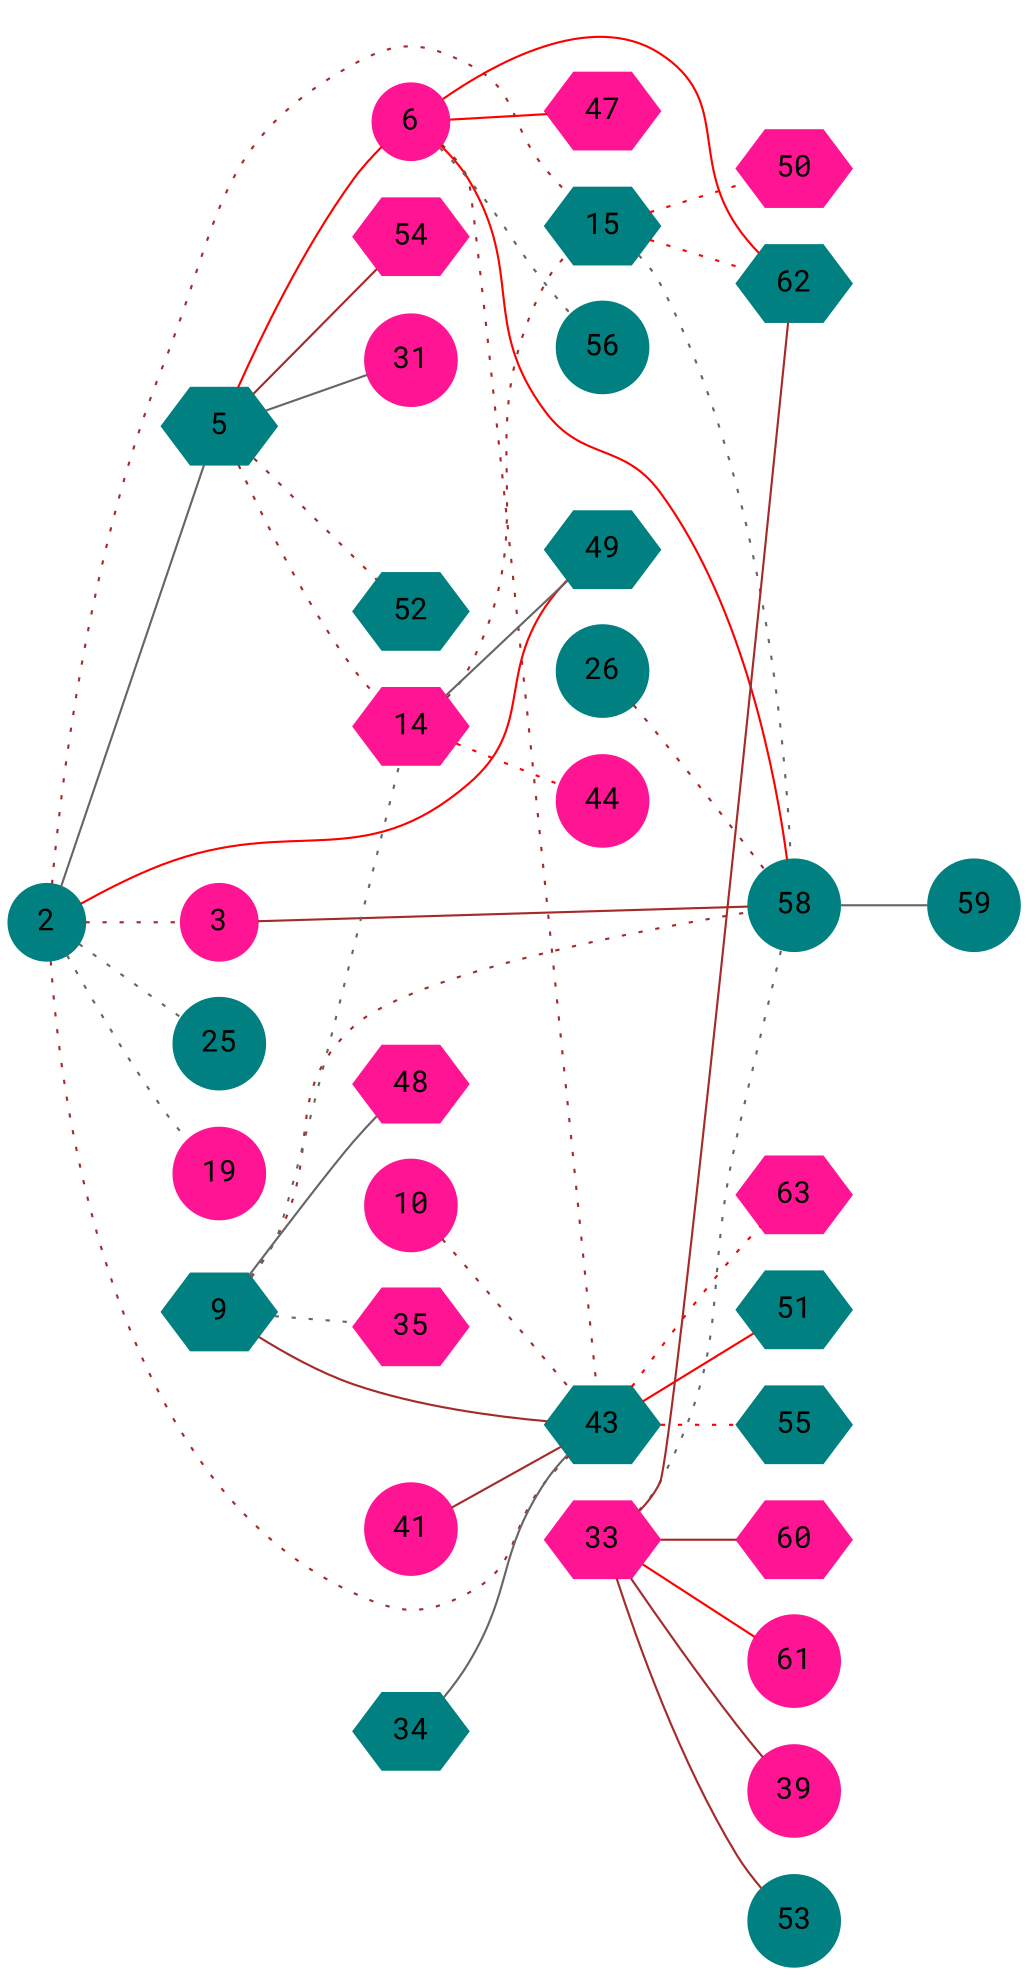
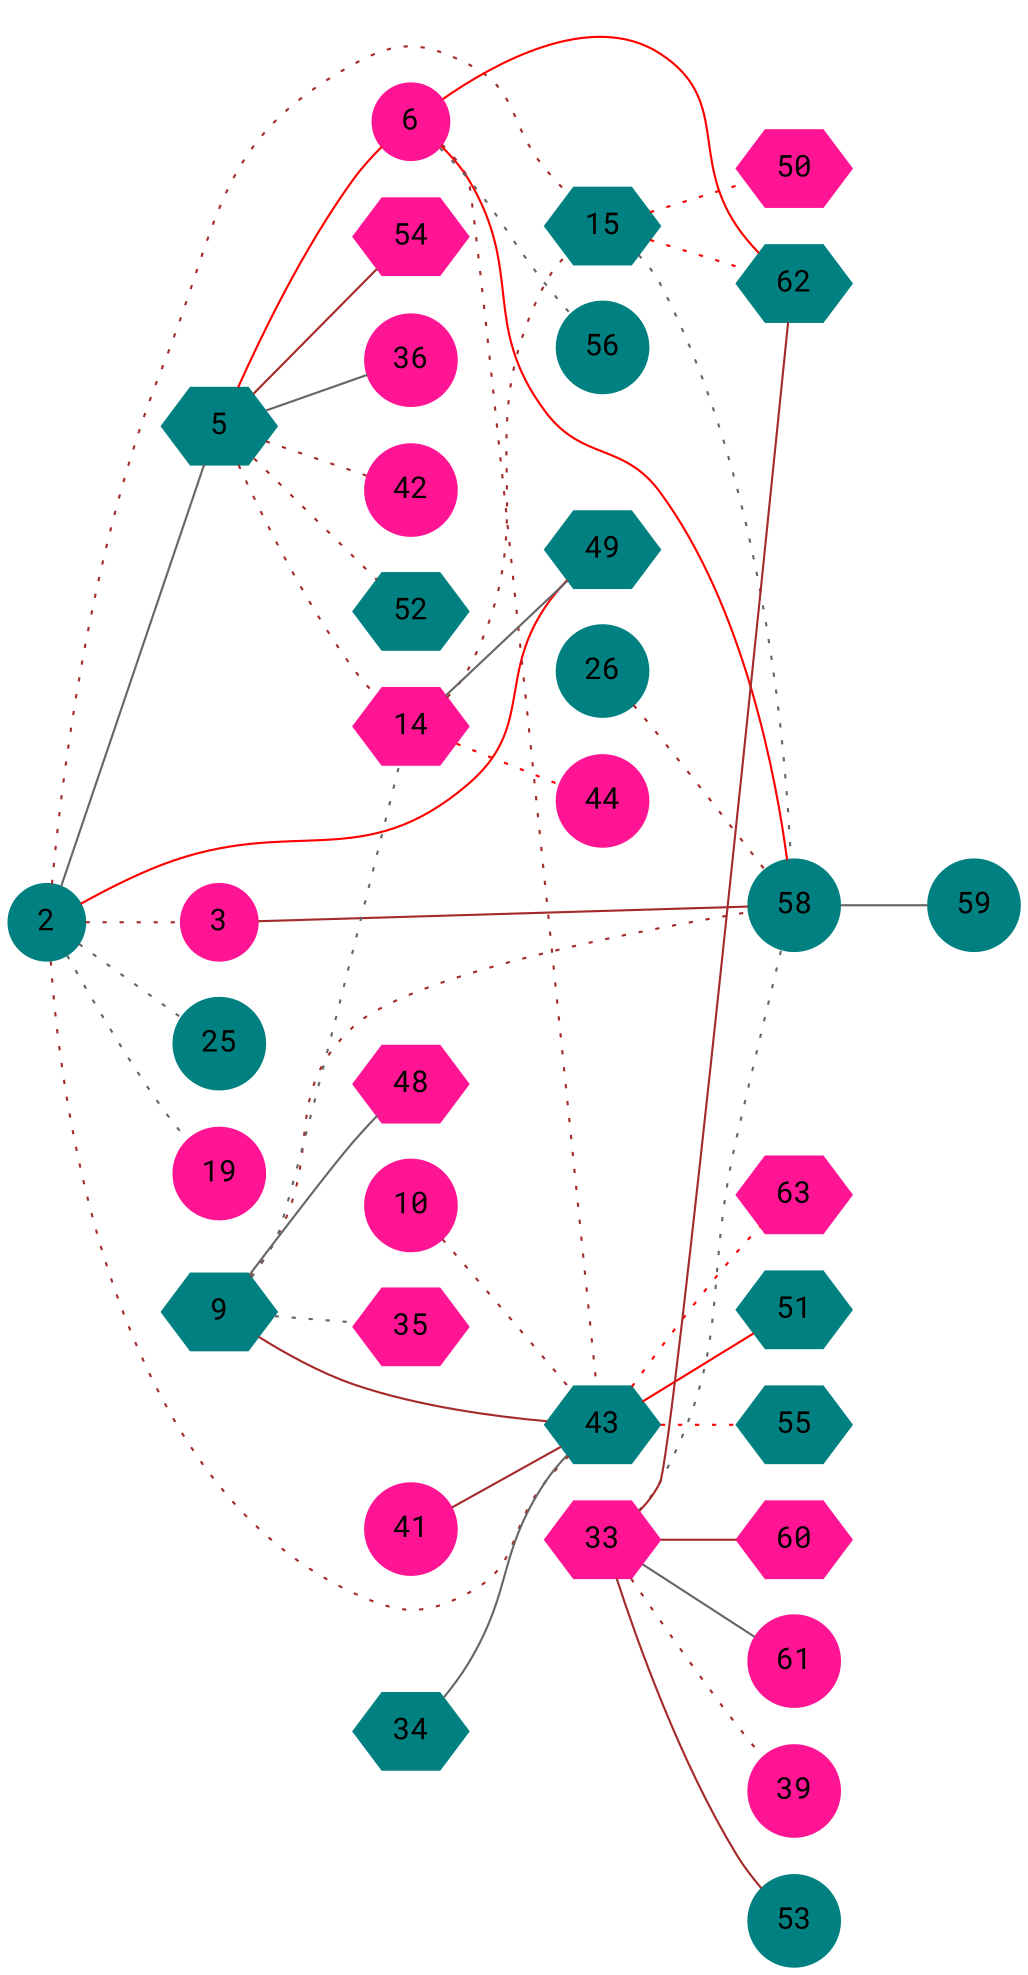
node "47": removed
node "31": label "31" -> "36"
node "42": added
edge "33" -- "61": color red -> gray40
edge "33" -- "39": style solid -> dotted
